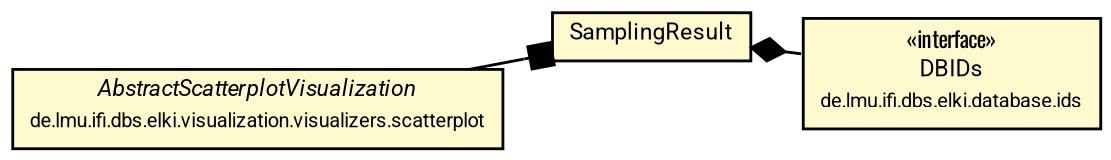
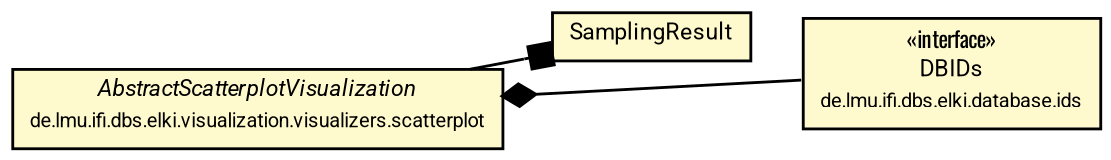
edge "DBIDs" -> "SamplingResult": now "DBIDs" -> "AbstractScatterplotVisualization"
